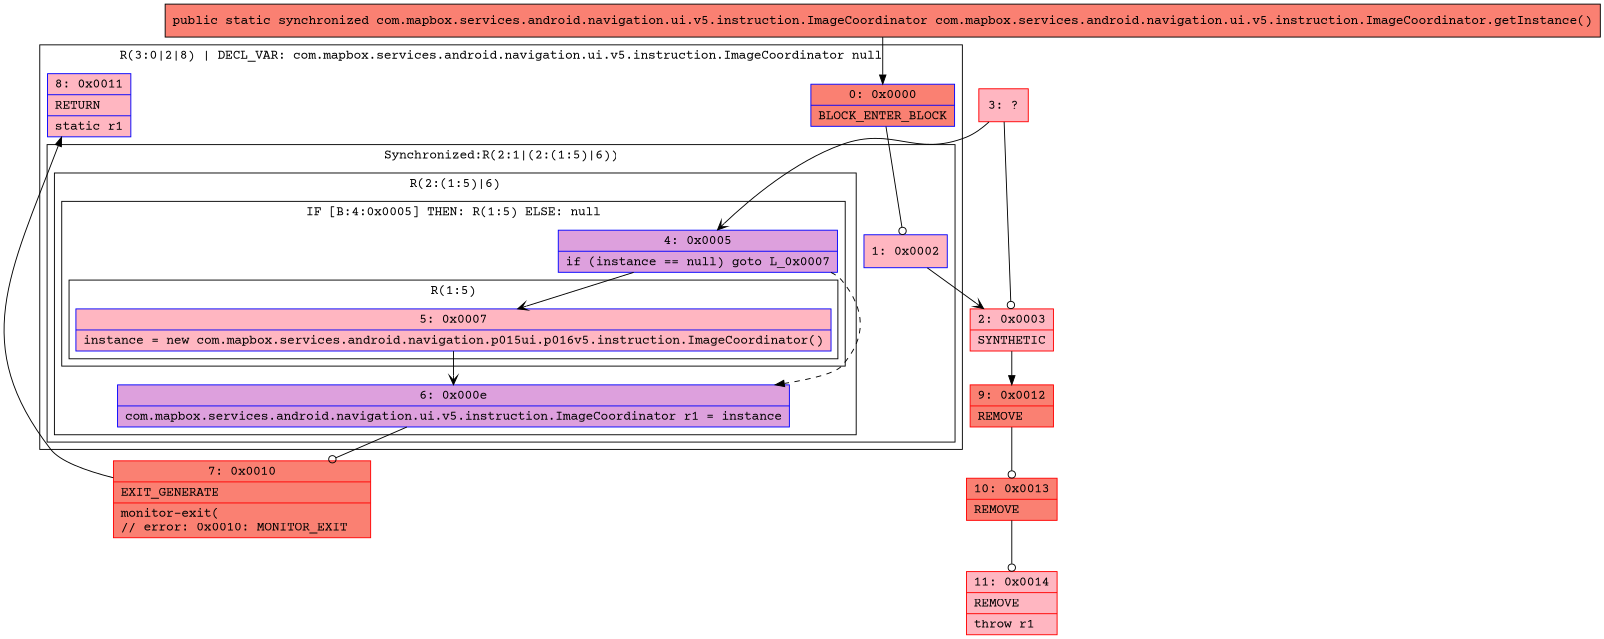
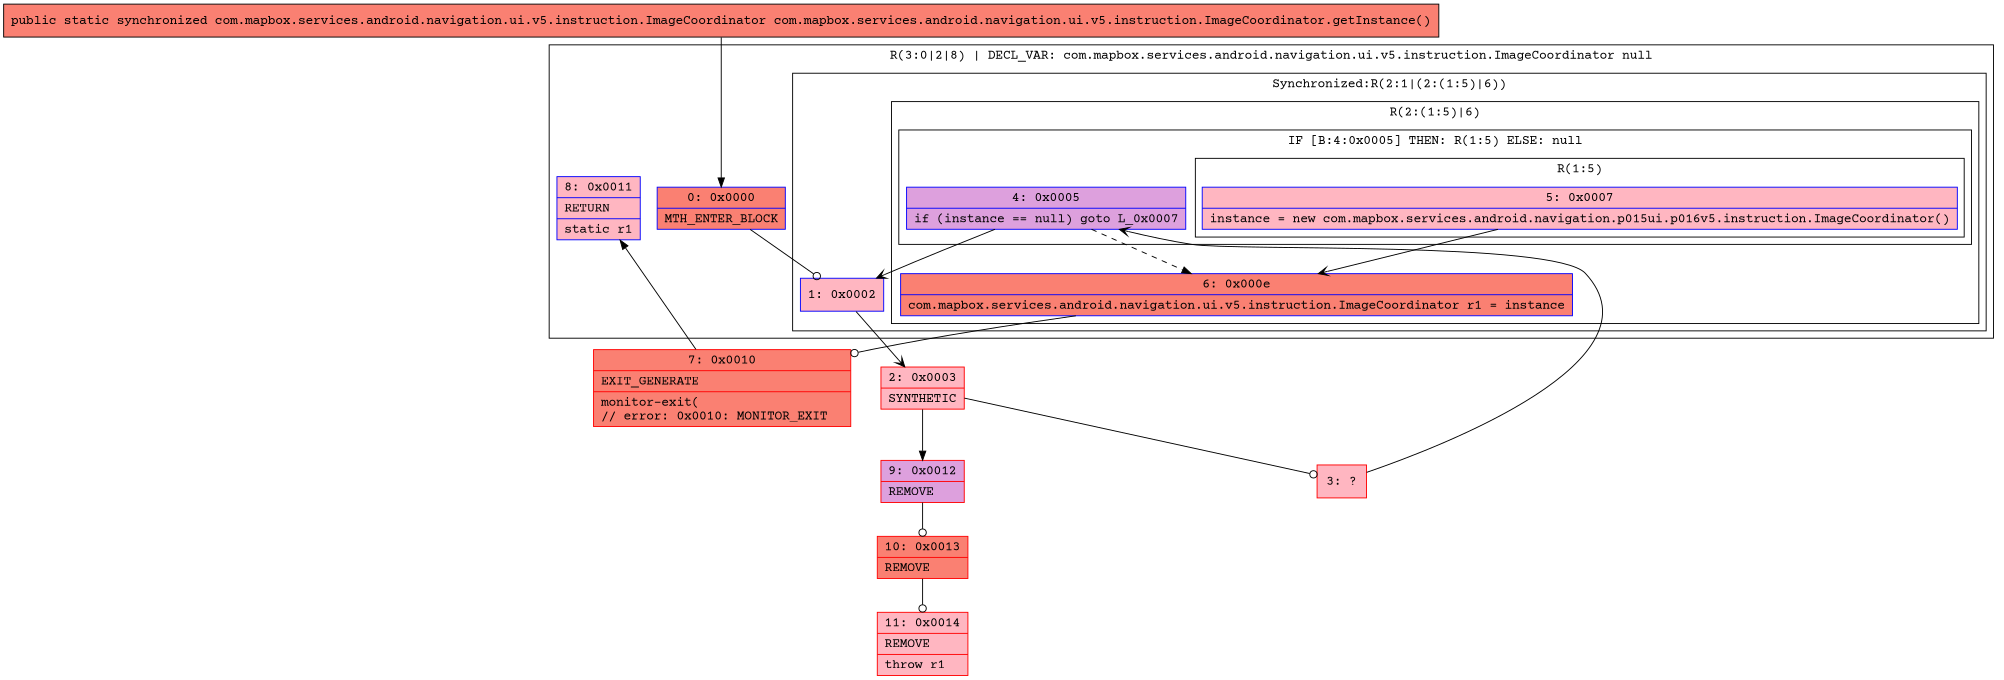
node "0: 0x0000": text "BLOCK_ENTER_BLOCK" -> "MTH_ENTER_BLOCK"
edge "3: ?" -> "2: 0x0003": reversed
edge "4: 0x0005" -> "5: 0x0007": now "4: 0x0005" -> "1: 0x0002"
node "6: 0x000e": fillcolor plum -> salmon
node "9: 0x0012": fillcolor salmon -> plum
